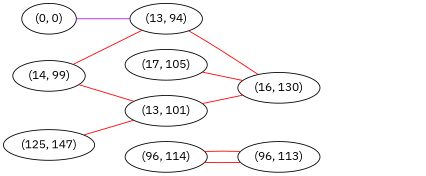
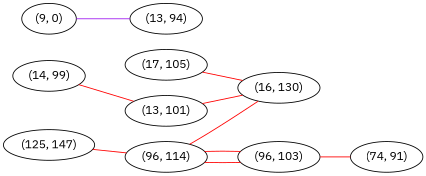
node "(0, 0)": label "(0, 0)" -> "(9, 0)"
edge "(13, 94)" -- "(14, 99)": removed
edge "(13, 94)" -- "(16, 130)": now "(96, 114)" -- "(16, 130)"
edge "(13, 101)" -- "(125, 147)": now "(96, 114)" -- "(125, 147)"
node "(96, 113)": label "(96, 113)" -> "(96, 103)"
node "(74, 91)": added
